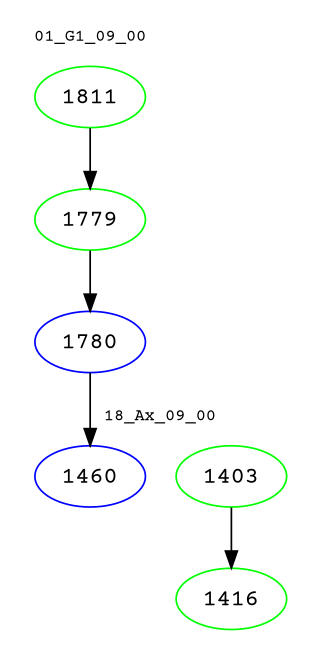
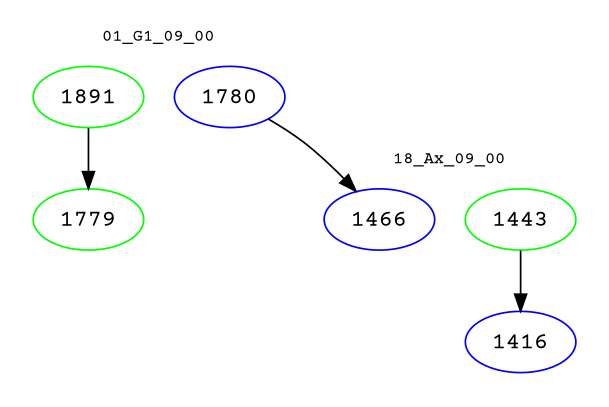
node "1811": label "1811" -> "1891"
edge "1779" -> "1780": removed
node "1460": label "1460" -> "1466"
node "1403": label "1403" -> "1443"
node "1416": color green -> blue
